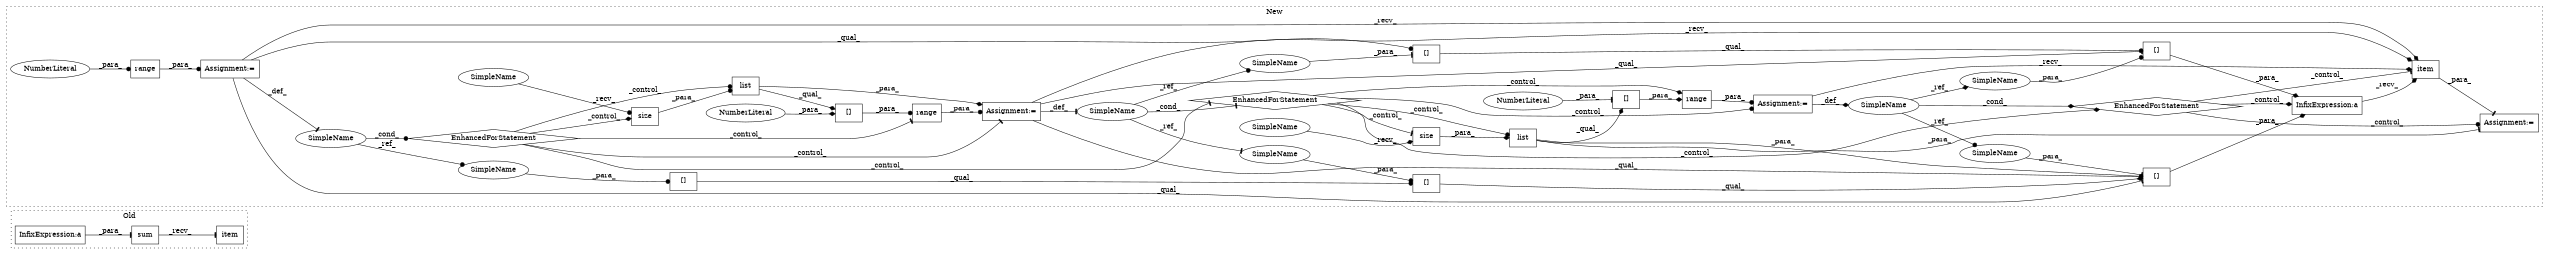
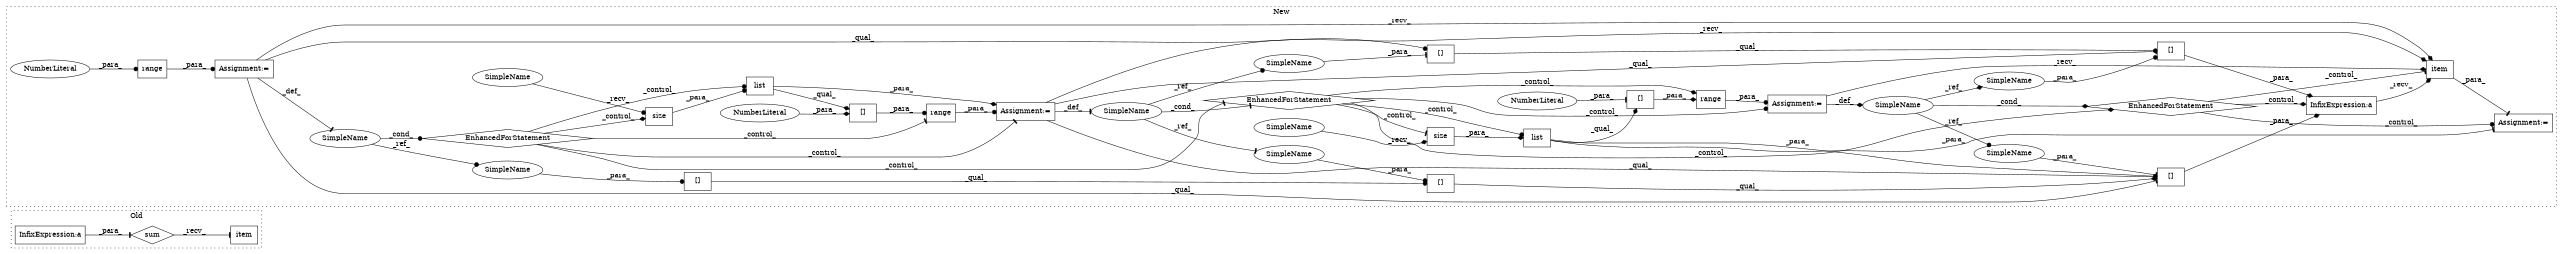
node "sum": shape box -> diamond
